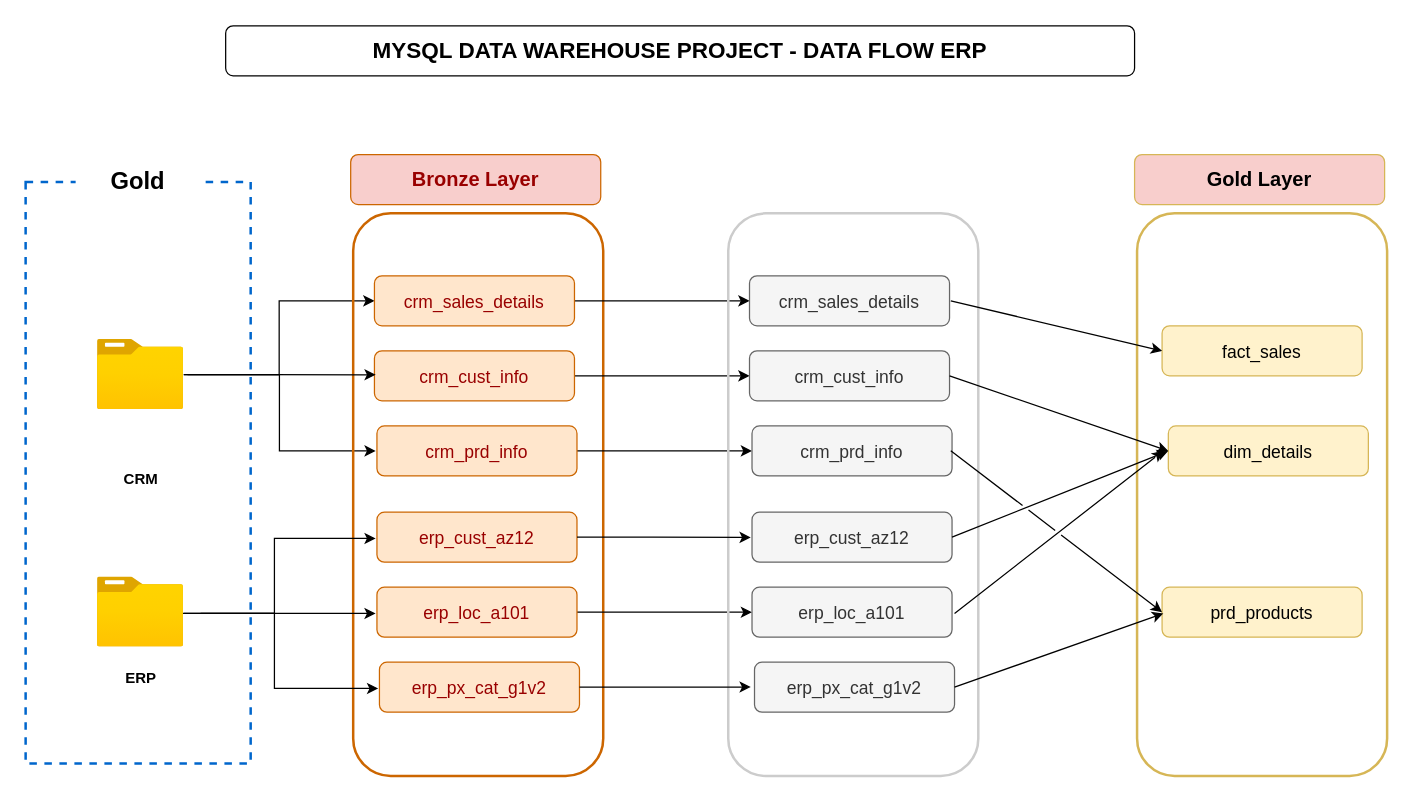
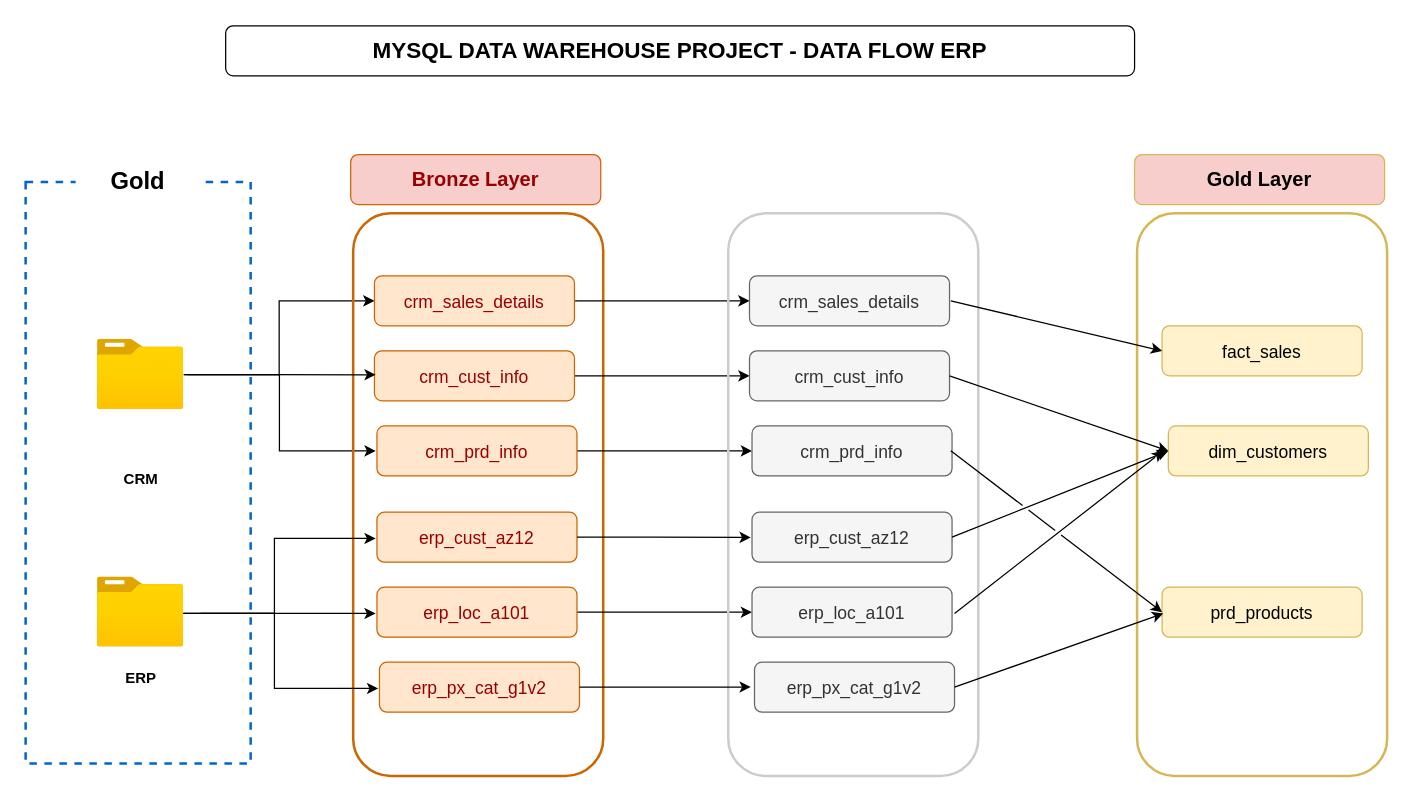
node "dim_details": label "dim_details" -> "dim_customers"
